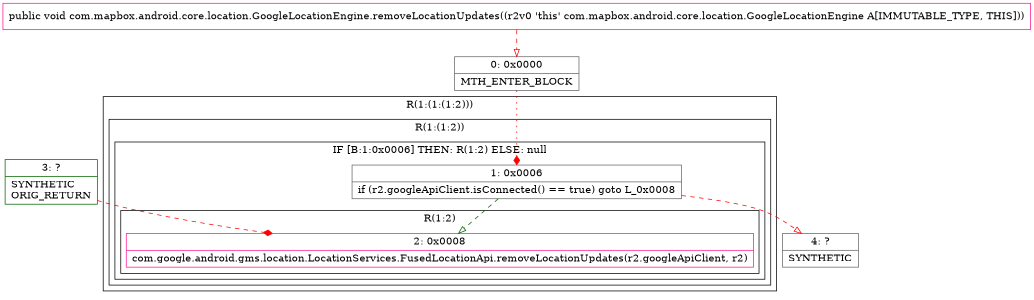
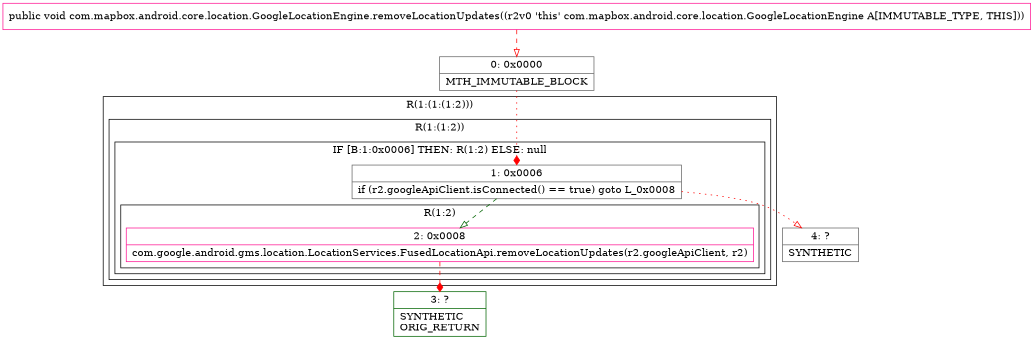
node "0: 0x0000": text "MTH_ENTER_BLOCK" -> "MTH_IMMUTABLE_BLOCK"
edge "1: 0x0006" -> "4: ?": style dashed -> dotted
edge "3: ?" -> "2: 0x0008": reversed
